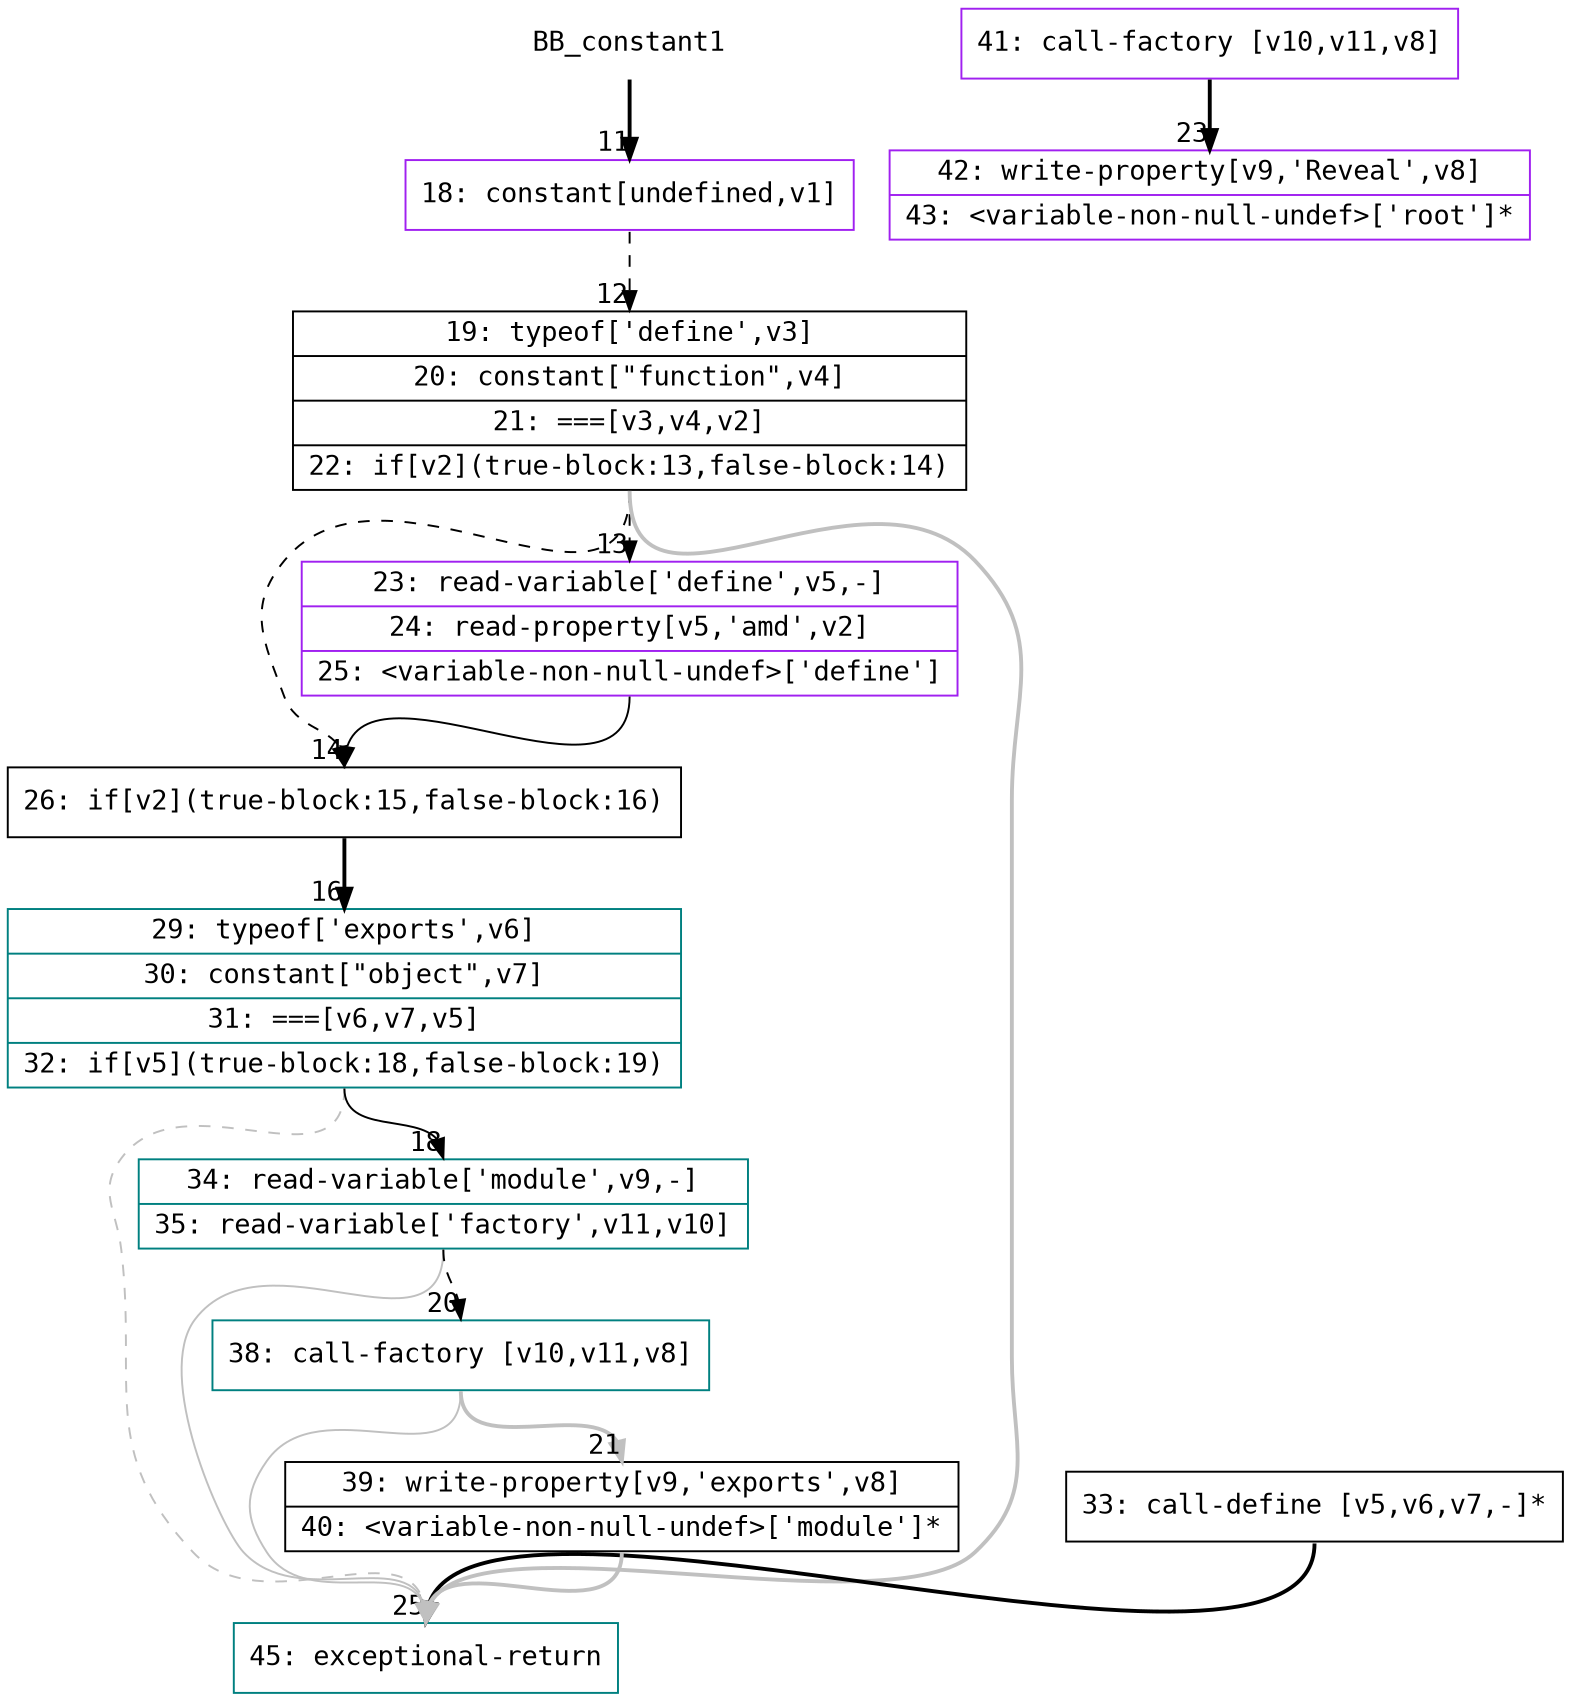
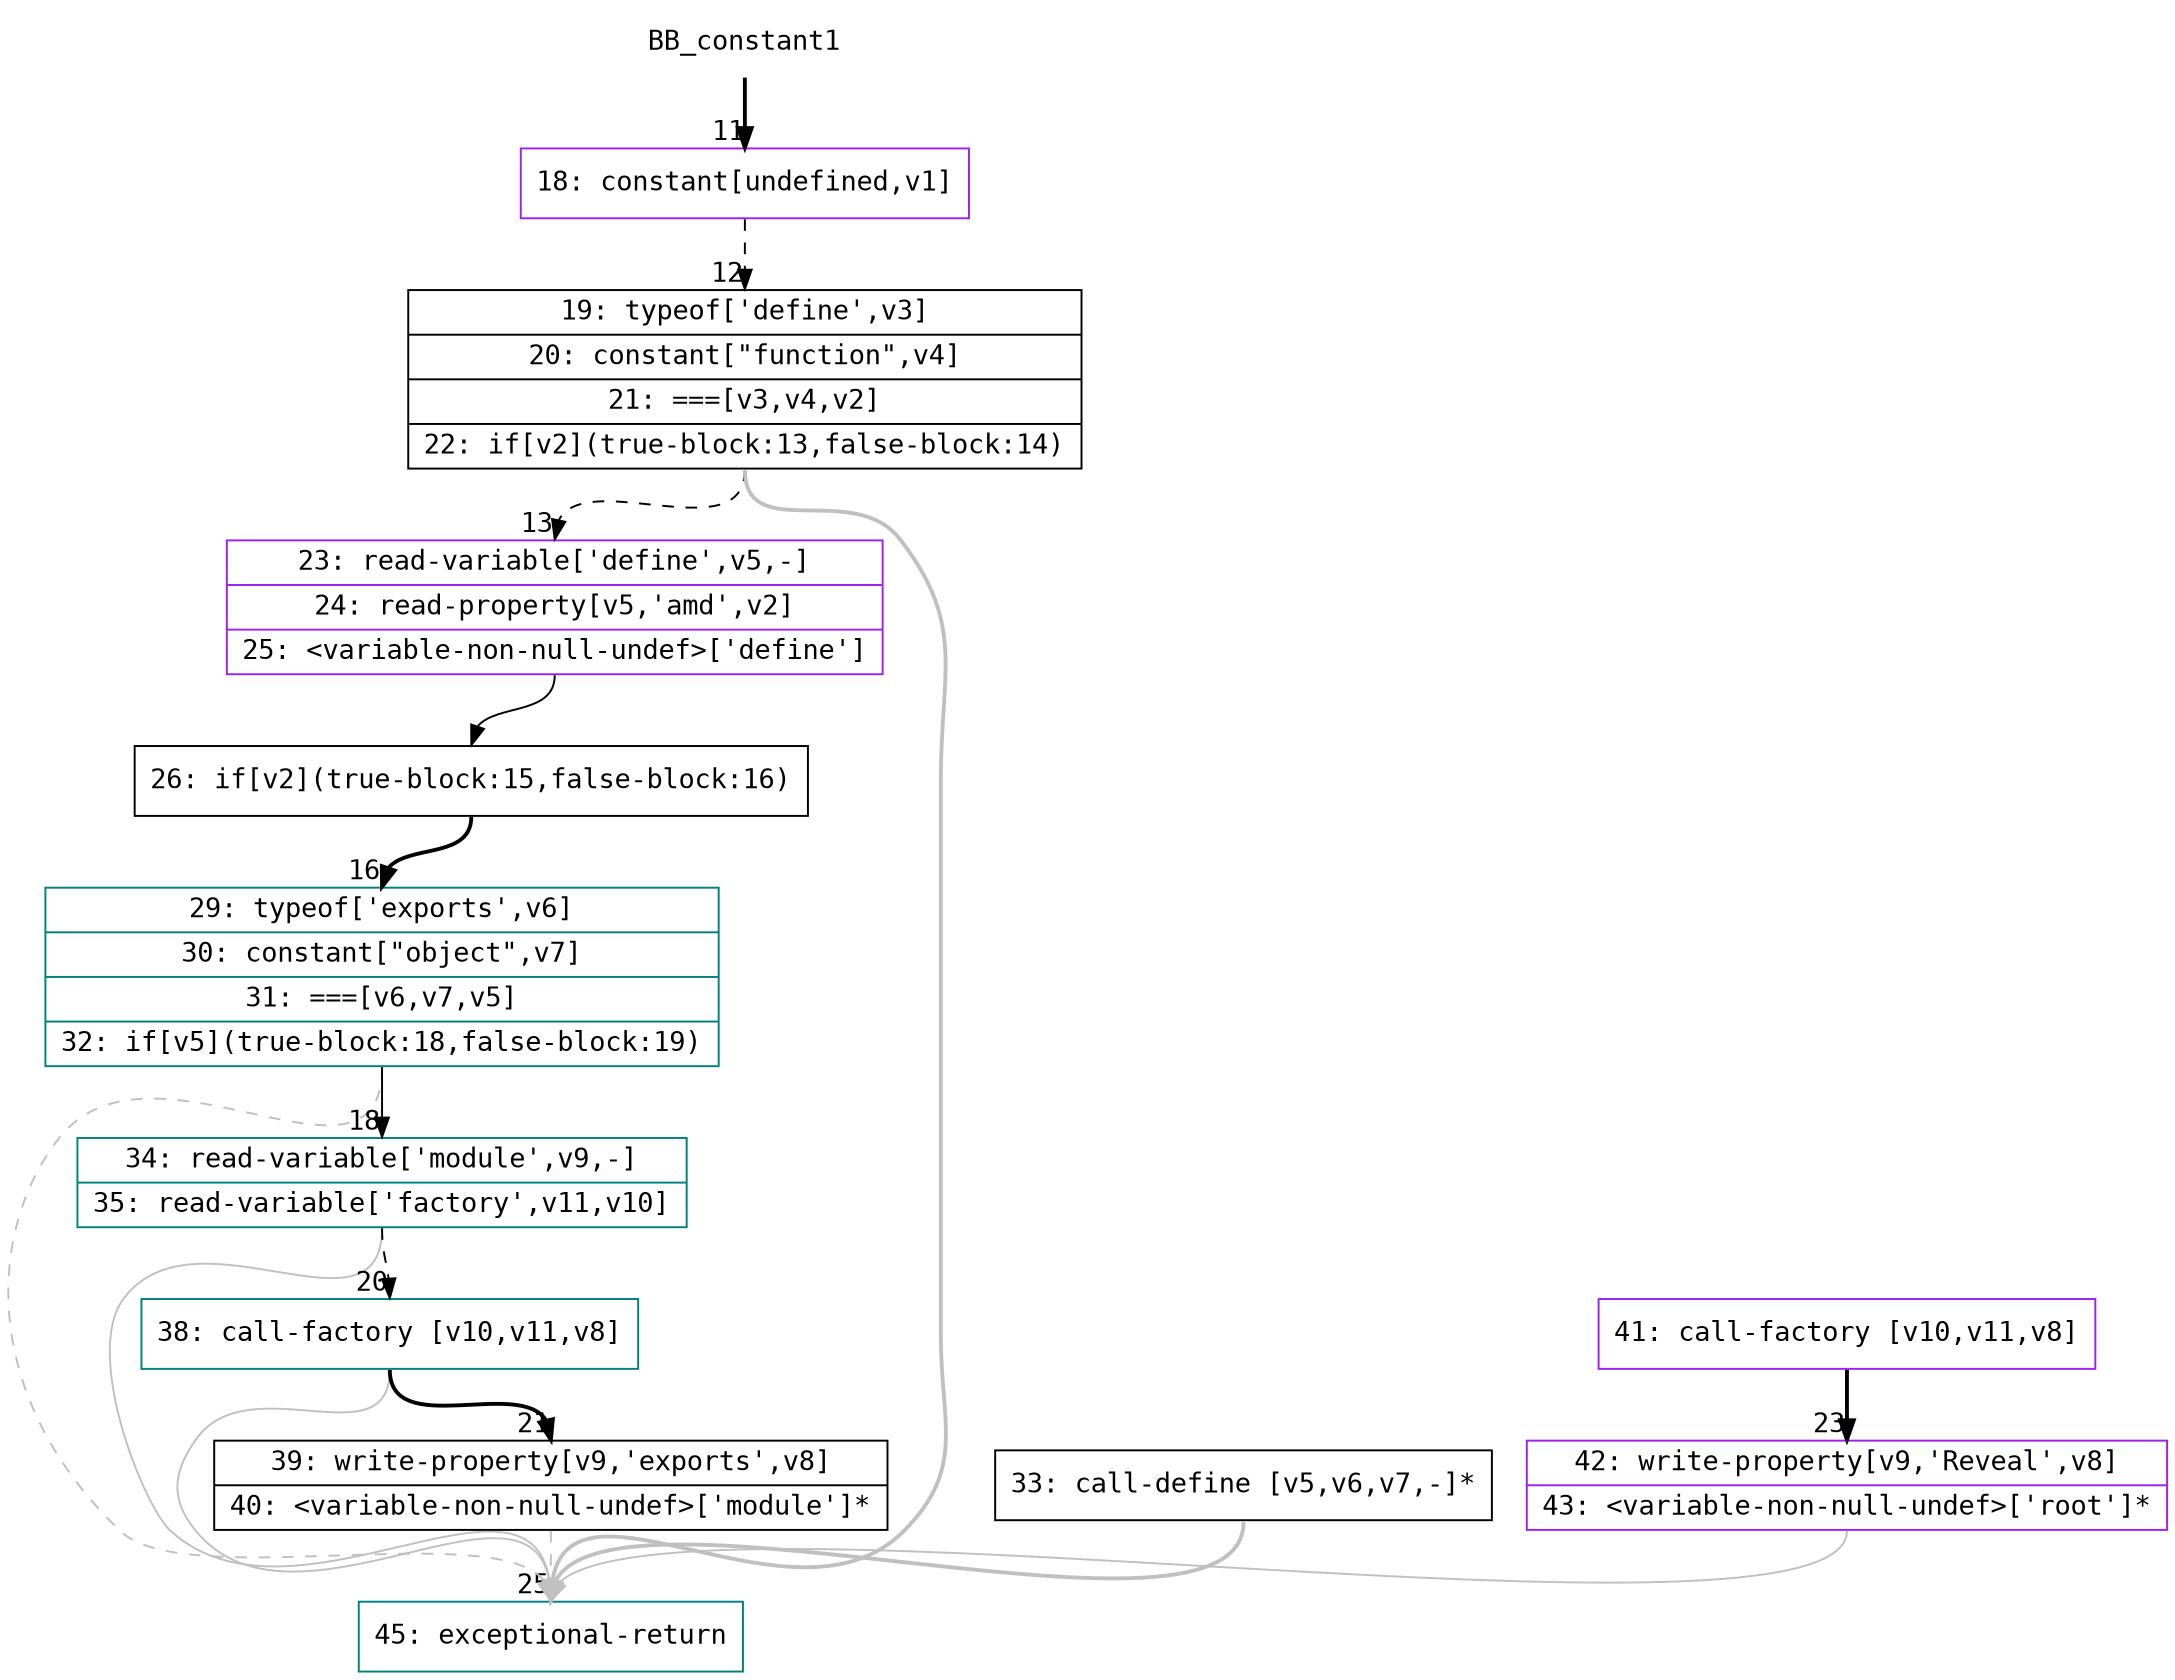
edge "19: typeof['define',v3]" -> "26: if[v2](true-block:15,false-block:16)": removed
edge "38: call-factory [v10,v11,v8]" -> "39: write-property[v9,'exports',v8]": color gray -> black
edge "42: write-property[v9,'Reveal',v8]" -> "45: exceptional-return": added
edge "39: write-property[v9,'exports',v8]" -> "45: exceptional-return": style bold -> dashed
edge "33: call-define [v5,v6,v7,-]*" -> "45: exceptional-return": color black -> gray
